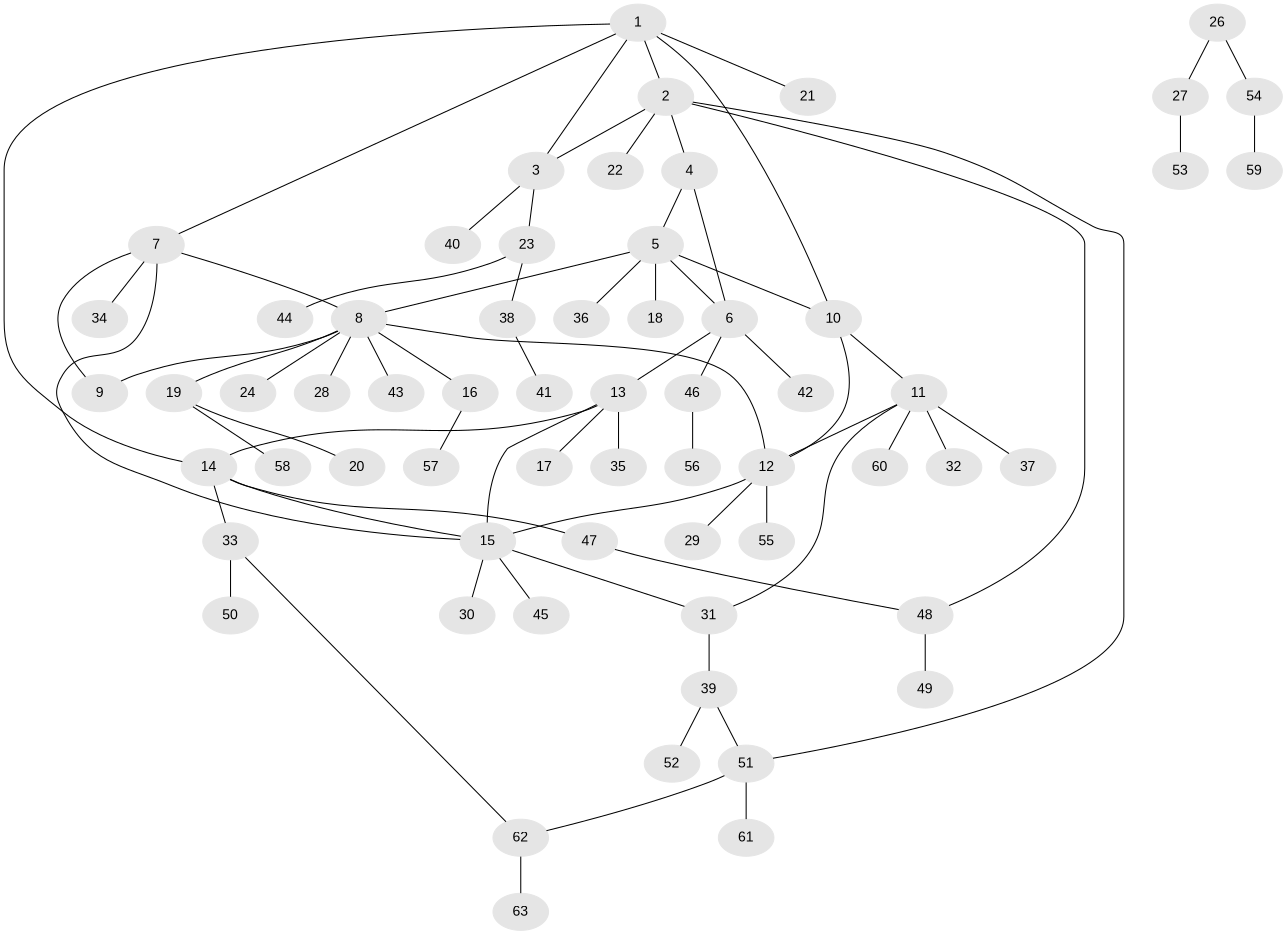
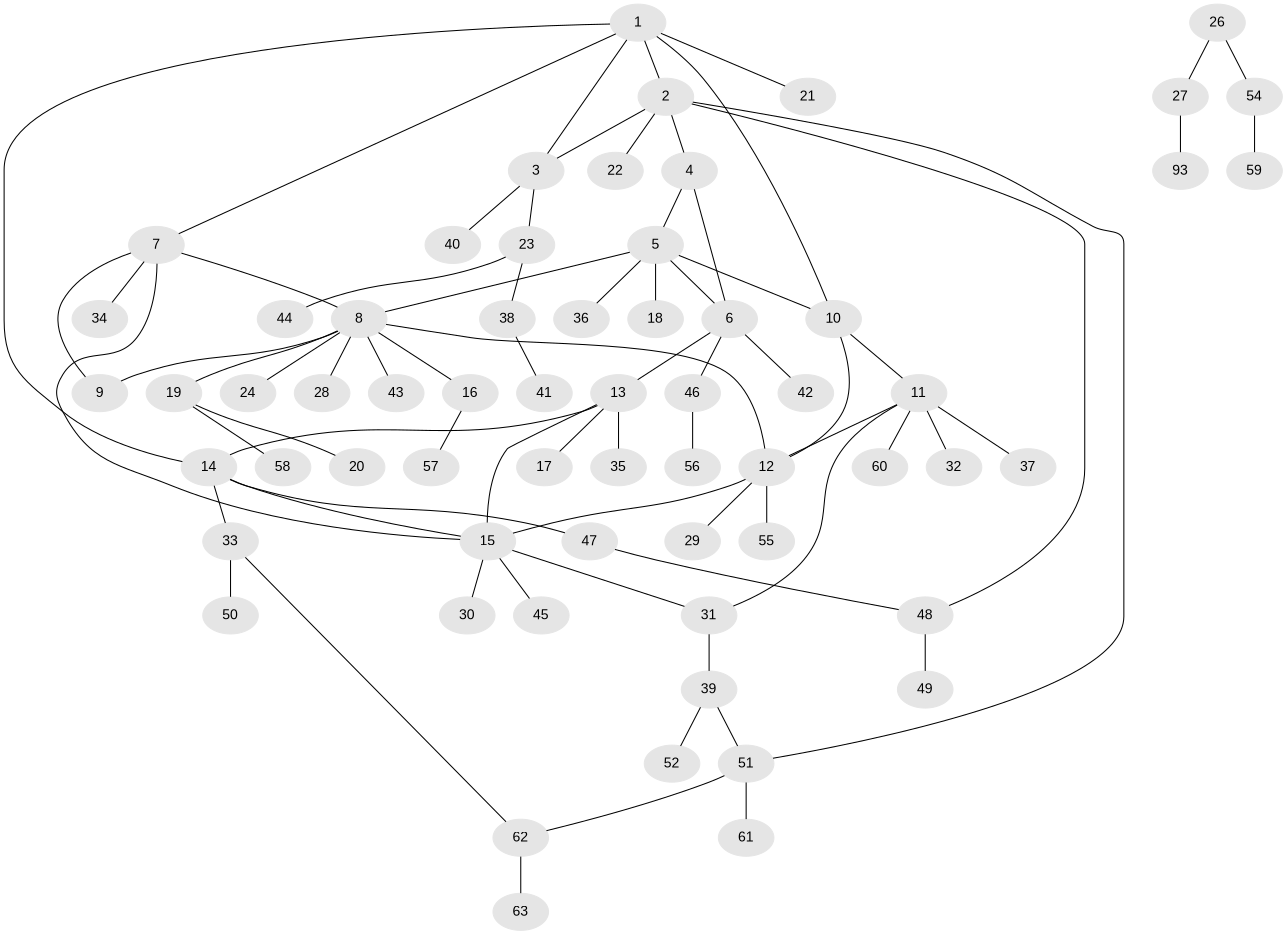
node "53": label "53" -> "93"
